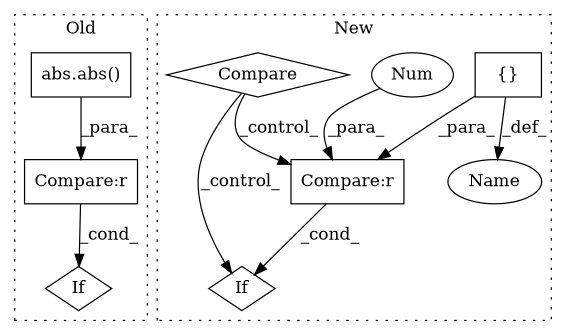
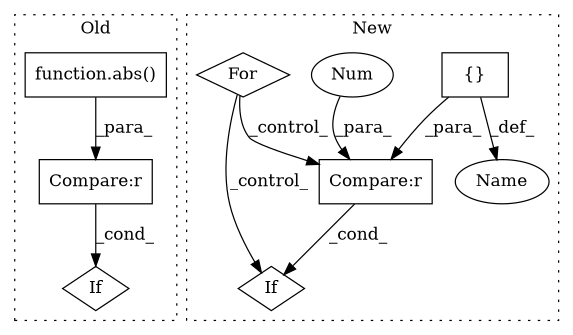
node "abs.abs()": label "abs.abs()" -> "function.abs()"
node "Compare": label "Compare" -> "For"
